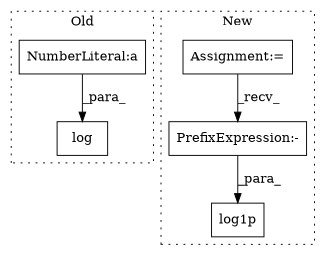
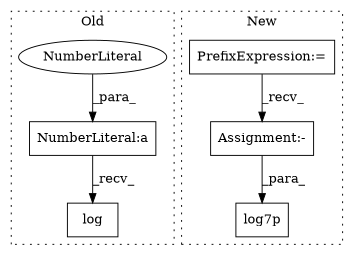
node "NumberLiteral": added
node "Assignment:=": label "Assignment:=" -> "PrefixExpression:="
edge "NumberLiteral:a" -> "log": label "_para_" -> "_recv_"
node "PrefixExpression:-": label "PrefixExpression:-" -> "Assignment:-"
node "log1p": label "log1p" -> "log7p"
